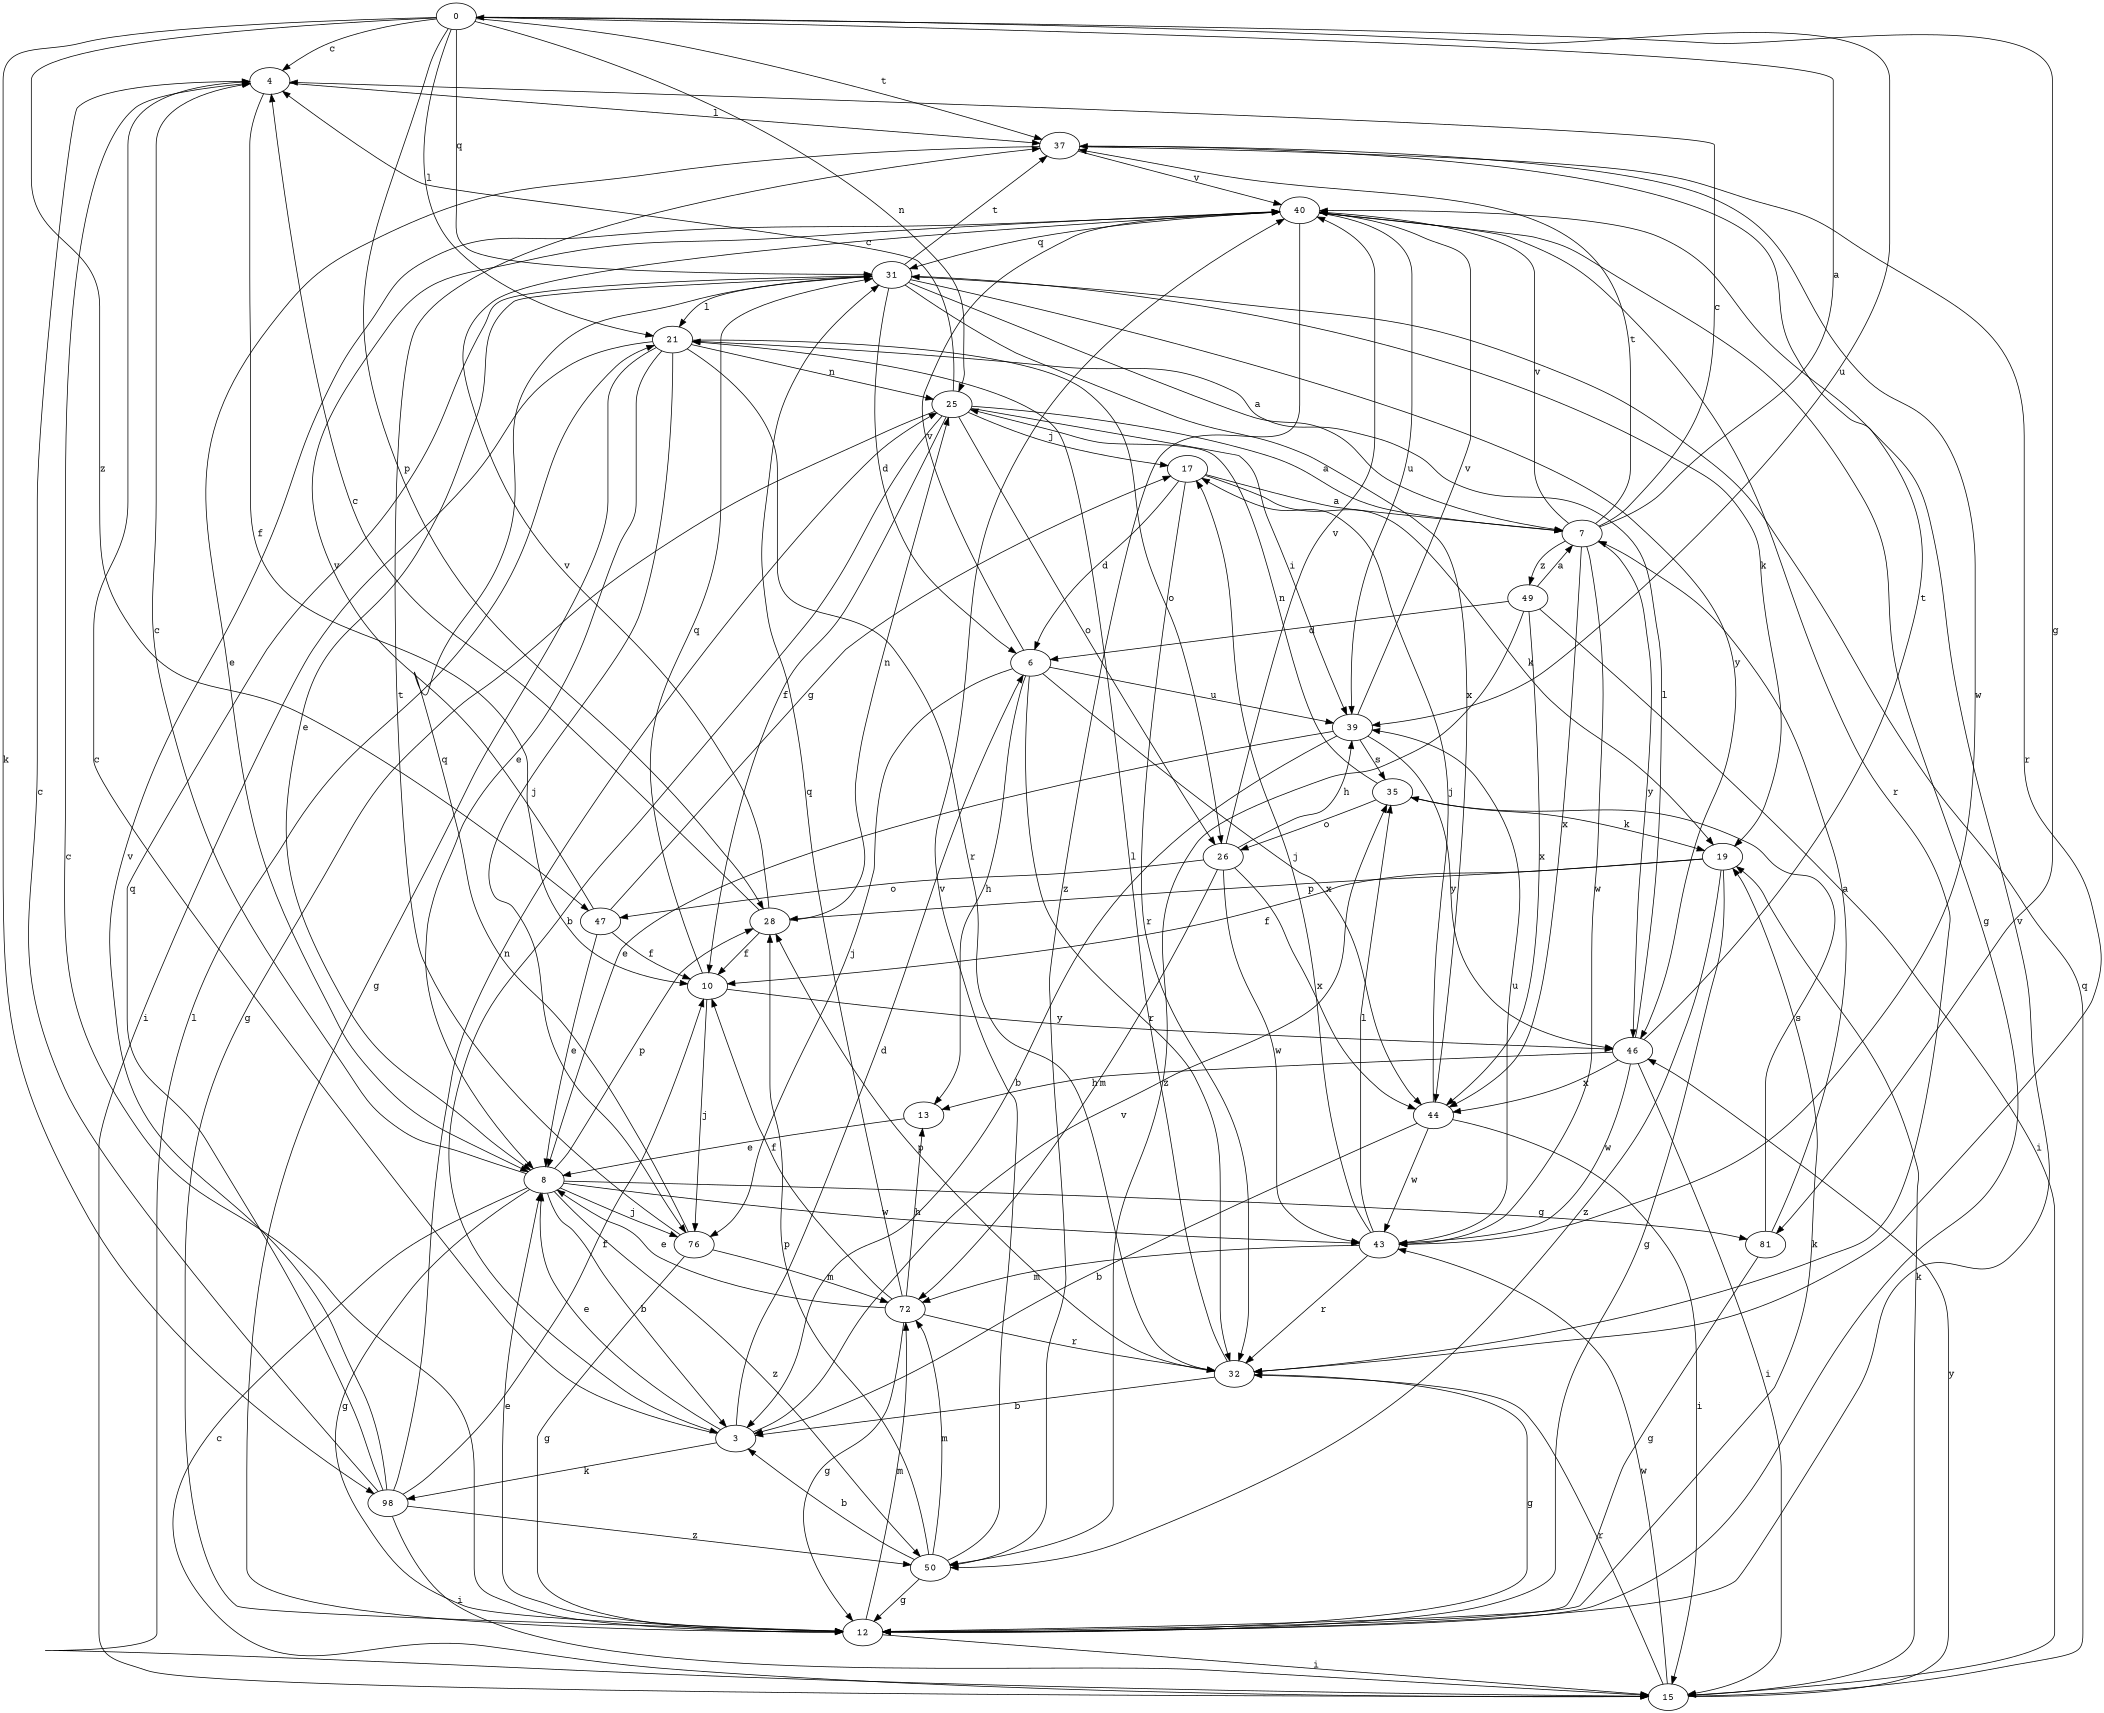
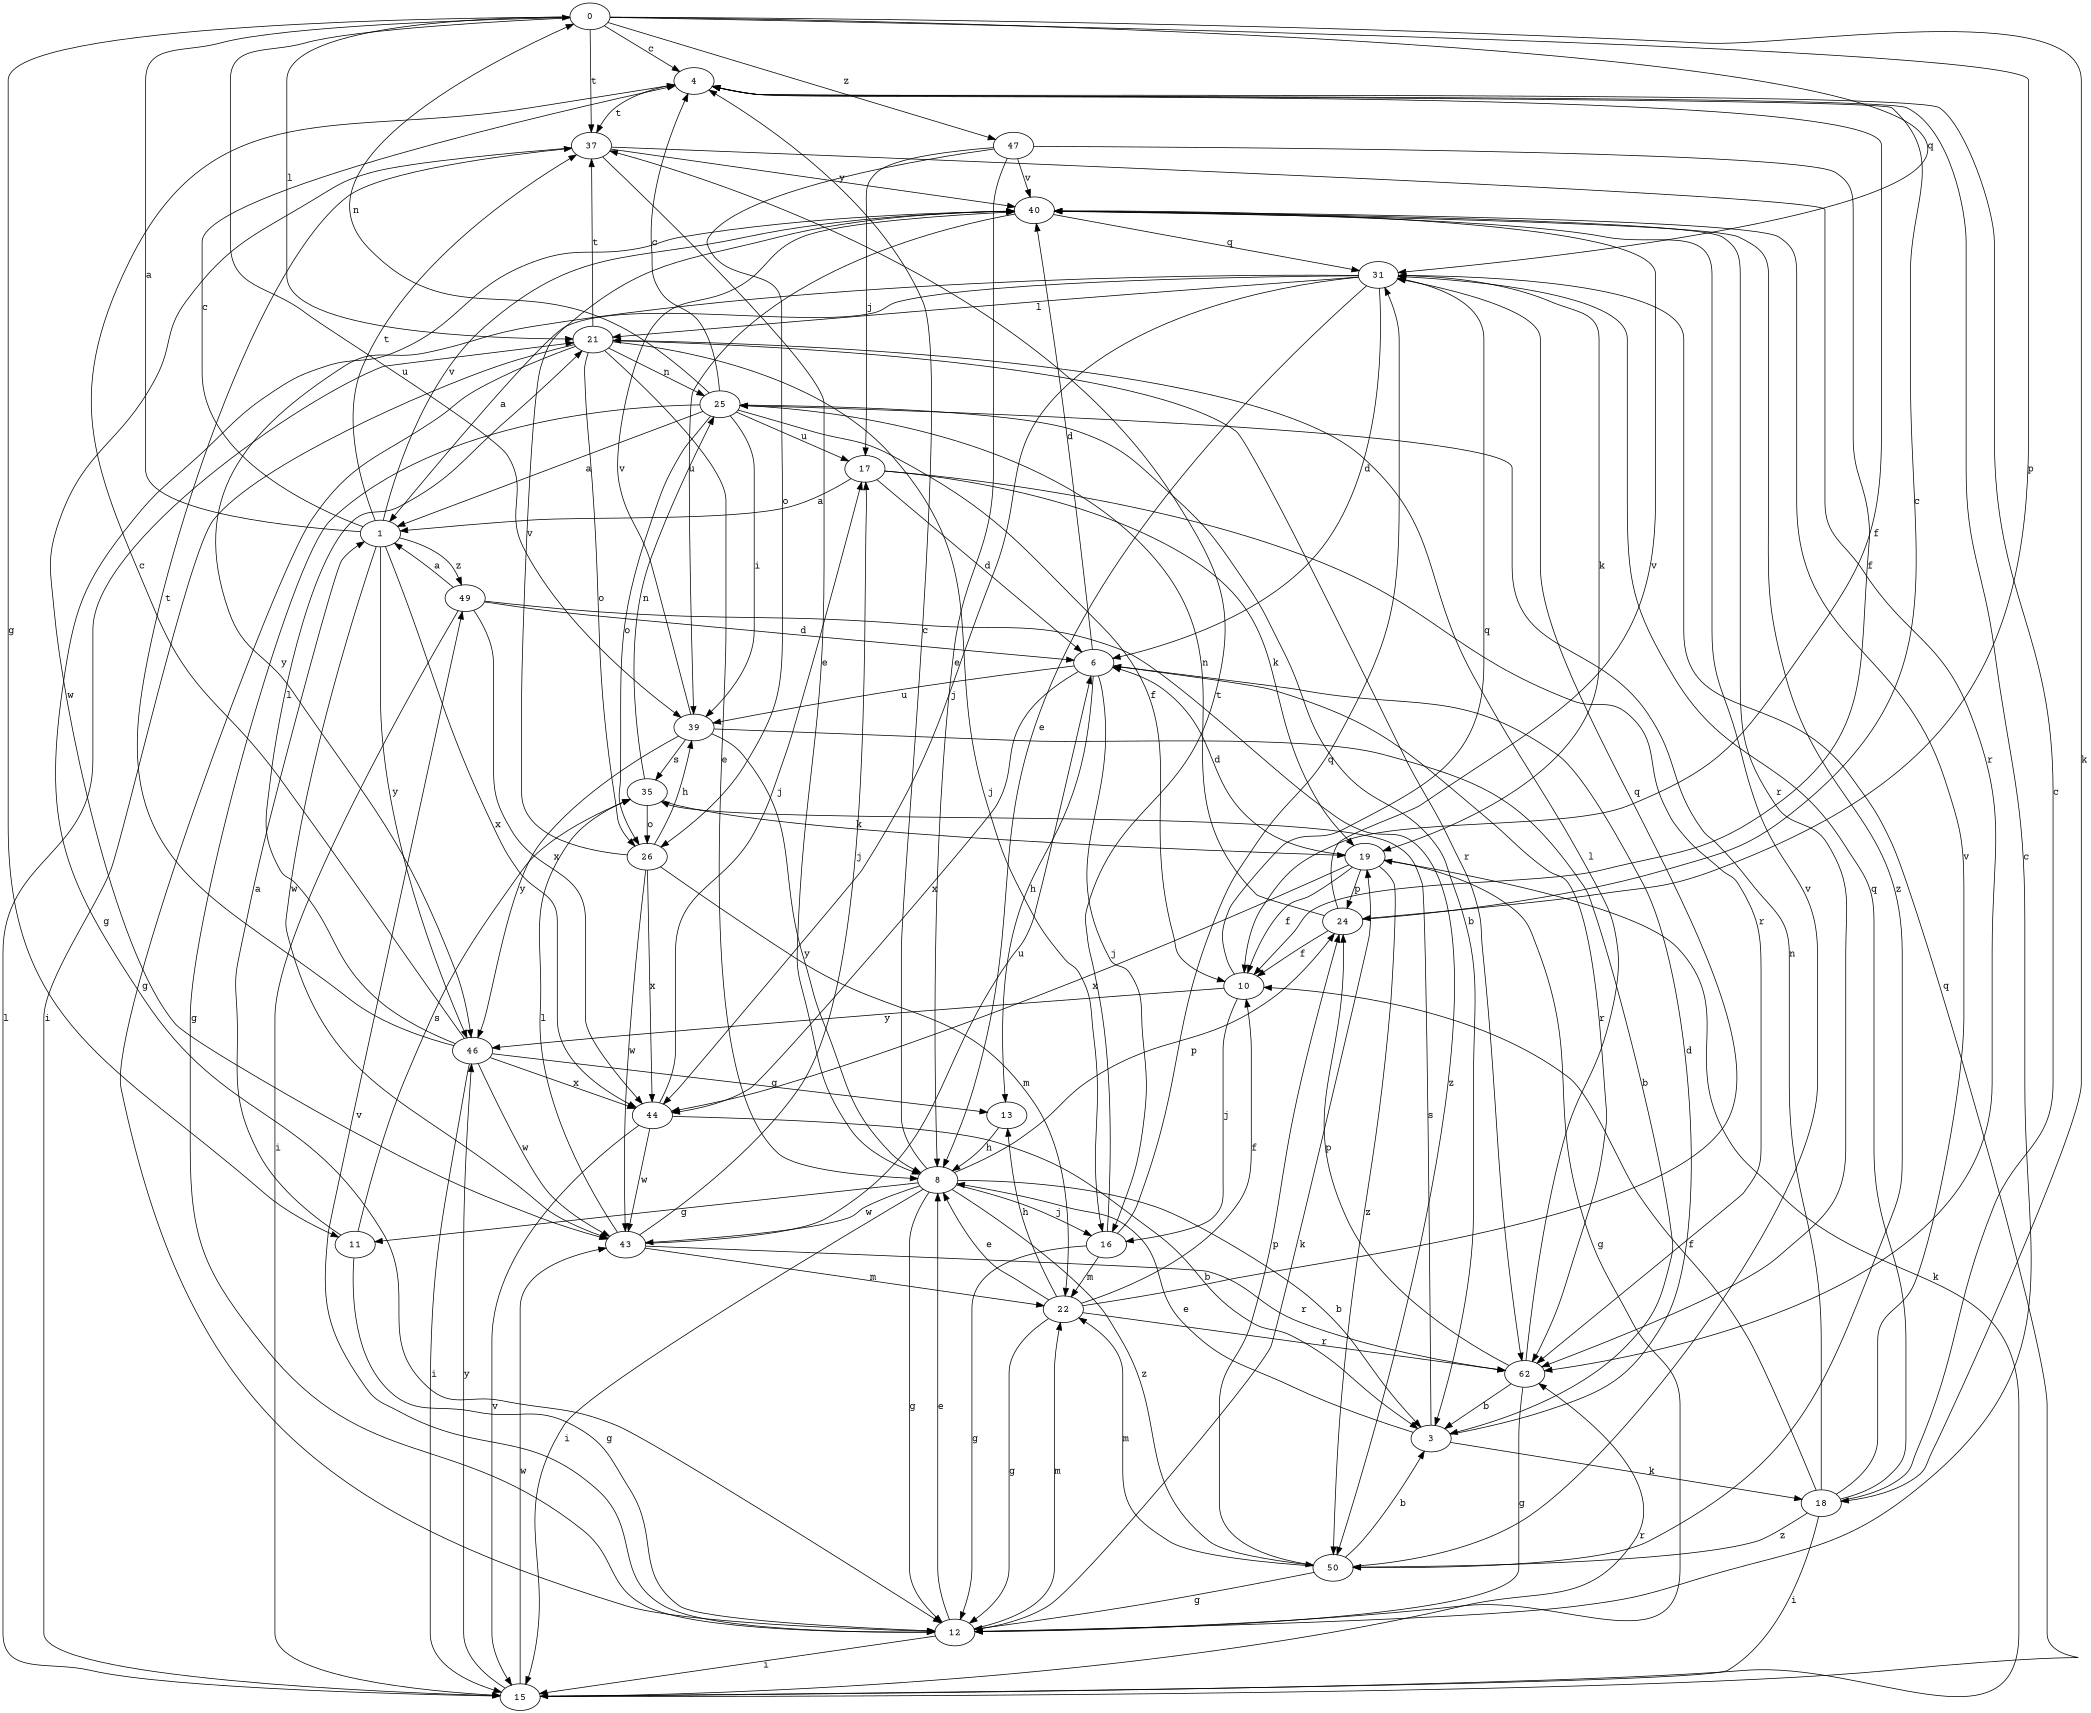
edge "4" -> "37": label "l" -> "t"
edge "0" -> "25": reversed
edge "37" -> "40": label "v" -> "y"
edge "31" -> "37": now "21" -> "37"
edge "6" -> "40": label "v" -> "d"
edge "25" -> "17": label "j" -> "u"
node "7": label "7" -> "1"
edge "47" -> "17": label "g" -> "j"
edge "31" -> "44": label "x" -> "j"
edge "19" -> "6": added, label "d"
edge "3" -> "4": now "46" -> "4"
edge "26" -> "47": reversed
node "28": label "28" -> "24"
edge "39" -> "8": label "e" -> "y"
edge "43" -> "39": now "43" -> "6"
edge "19" -> "44": added, label "x"
edge "46" -> "13": label "h" -> "g"
edge "3" -> "35": label "v" -> "s"
edge "13" -> "8": label "e" -> "h"
node "76": label "76" -> "16"
node "81": label "81" -> "11"
edge "12" -> "40": now "12" -> "49"
node "72": label "72" -> "22"
node "32": label "32" -> "62"
edge "44" -> "15": label "i" -> "v"
edge "8" -> "15": label "c" -> "i"
node "98": label "98" -> "18"
